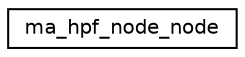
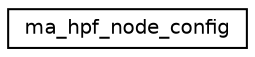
node "ma_hpf_node_node": label "ma_hpf_node_node" -> "ma_hpf_node_config"
